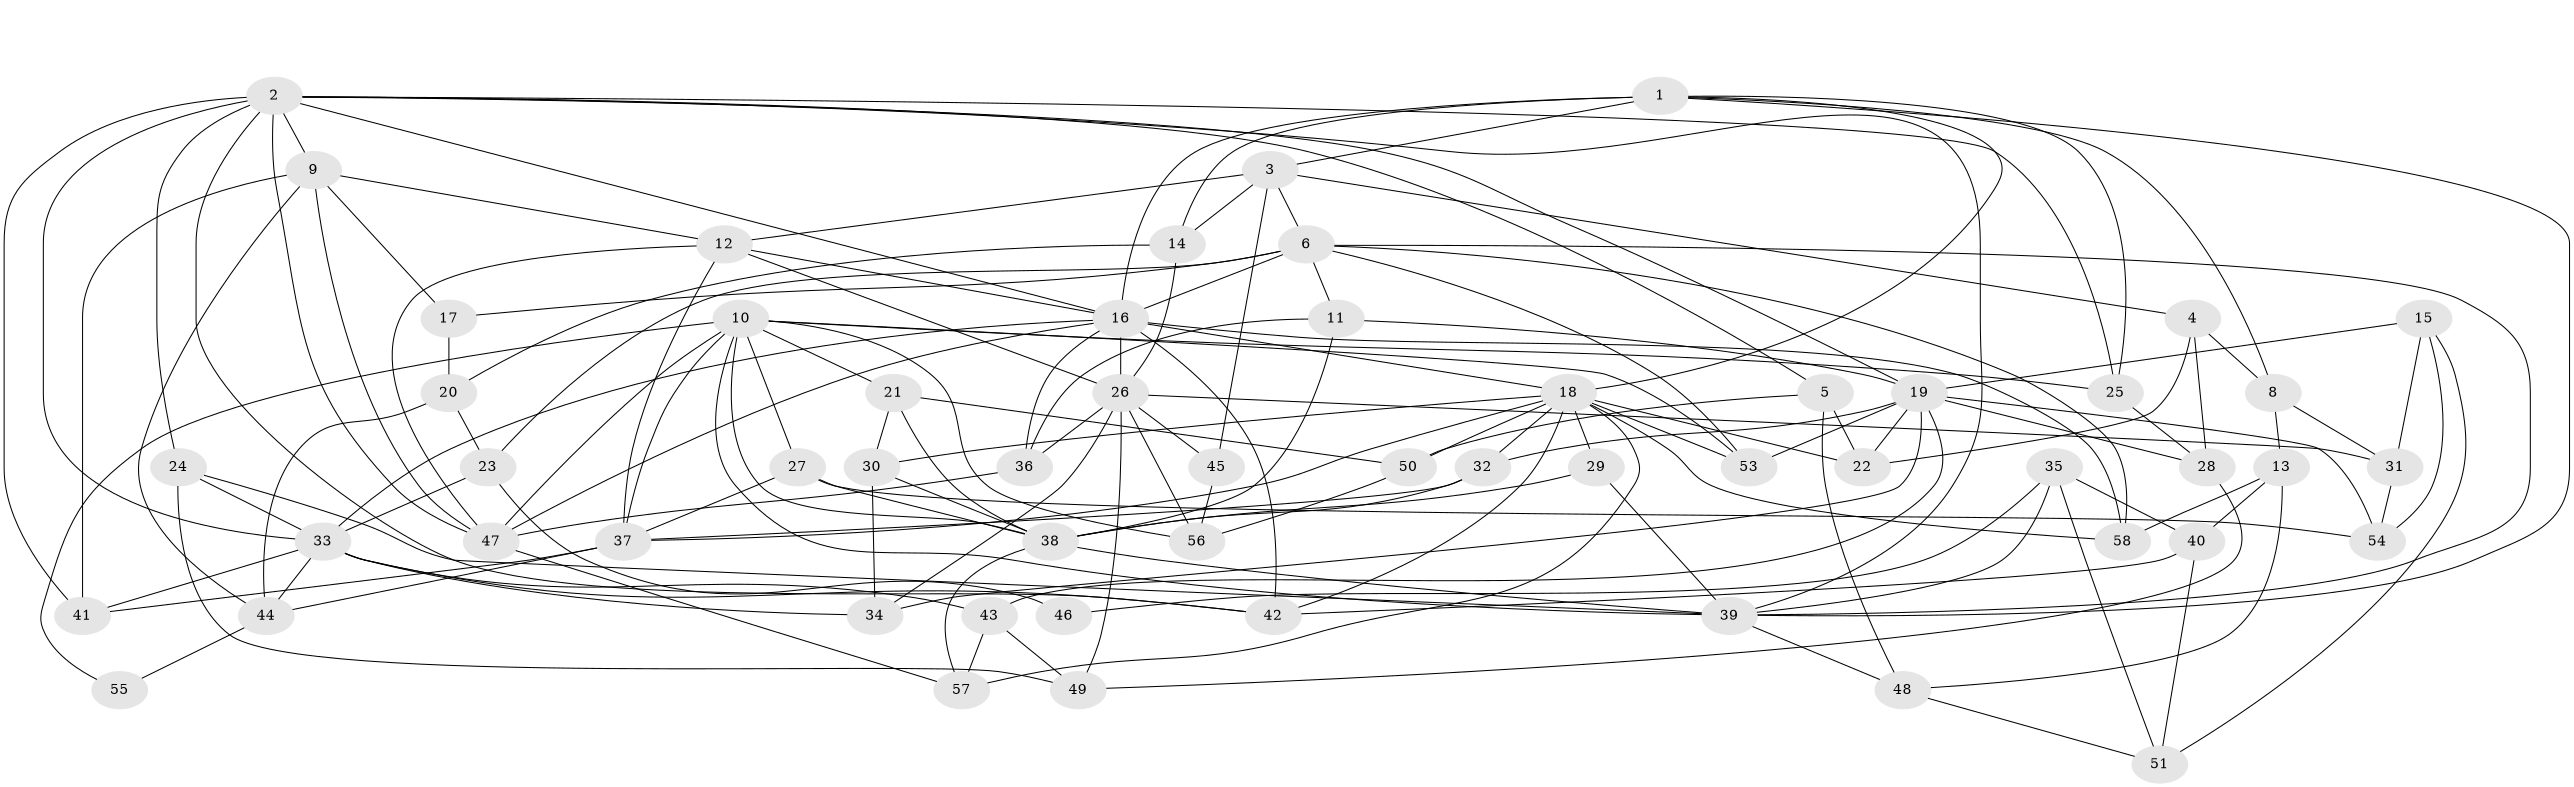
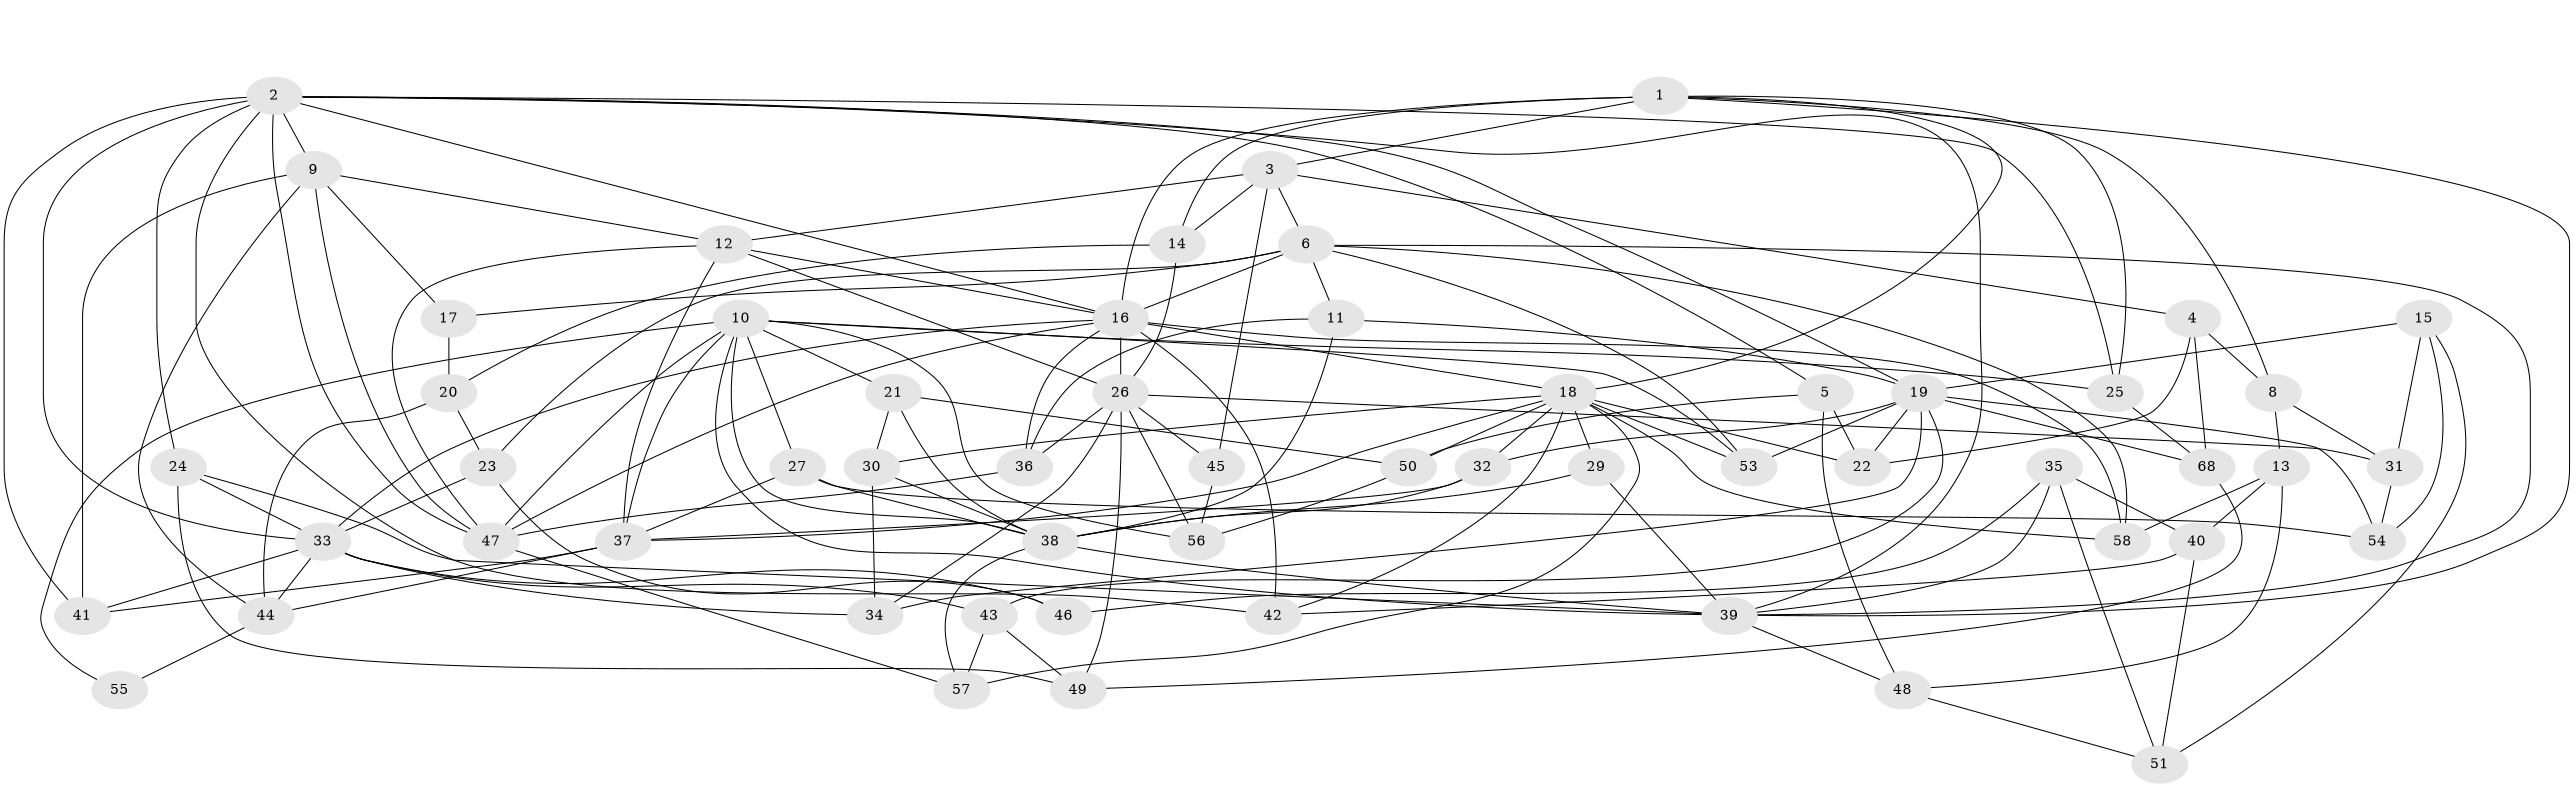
node "28": label "28" -> "68"
edge "33" -- "42": now "33" -- "46"
